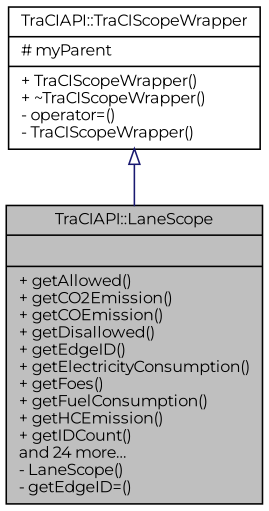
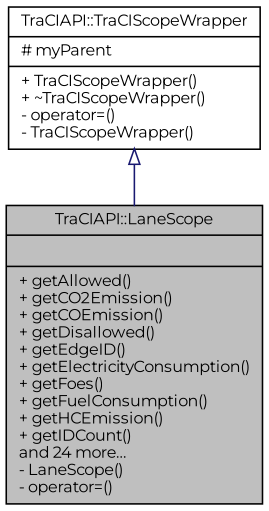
node "TraCIAPI::LaneScope": text "- getEdgeID=()" -> "- operator=()"
